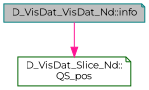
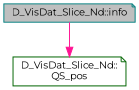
node "D_VisDat_VisDat_Nd::info": label "D_VisDat_VisDat_Nd::info" -> "D_VisDat_Slice_Nd::info"
